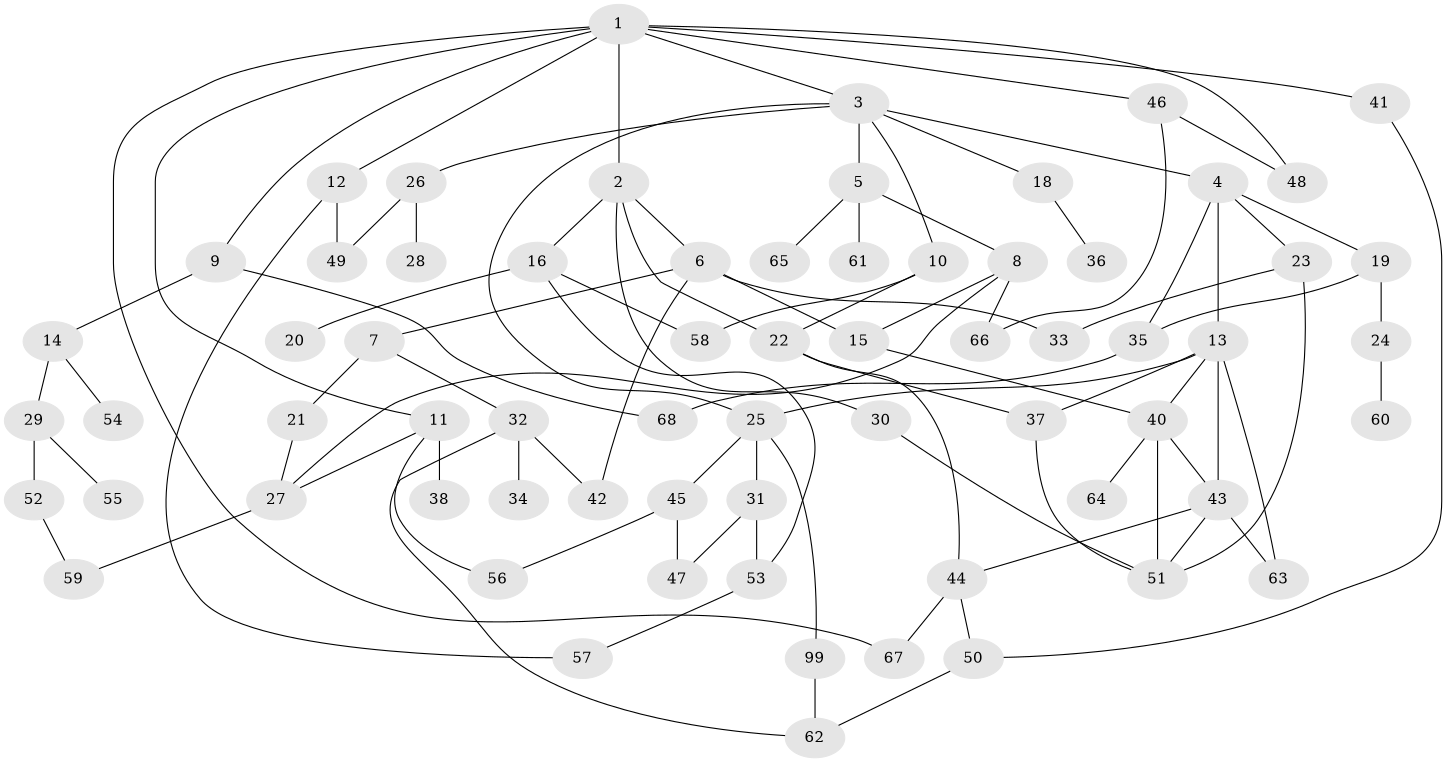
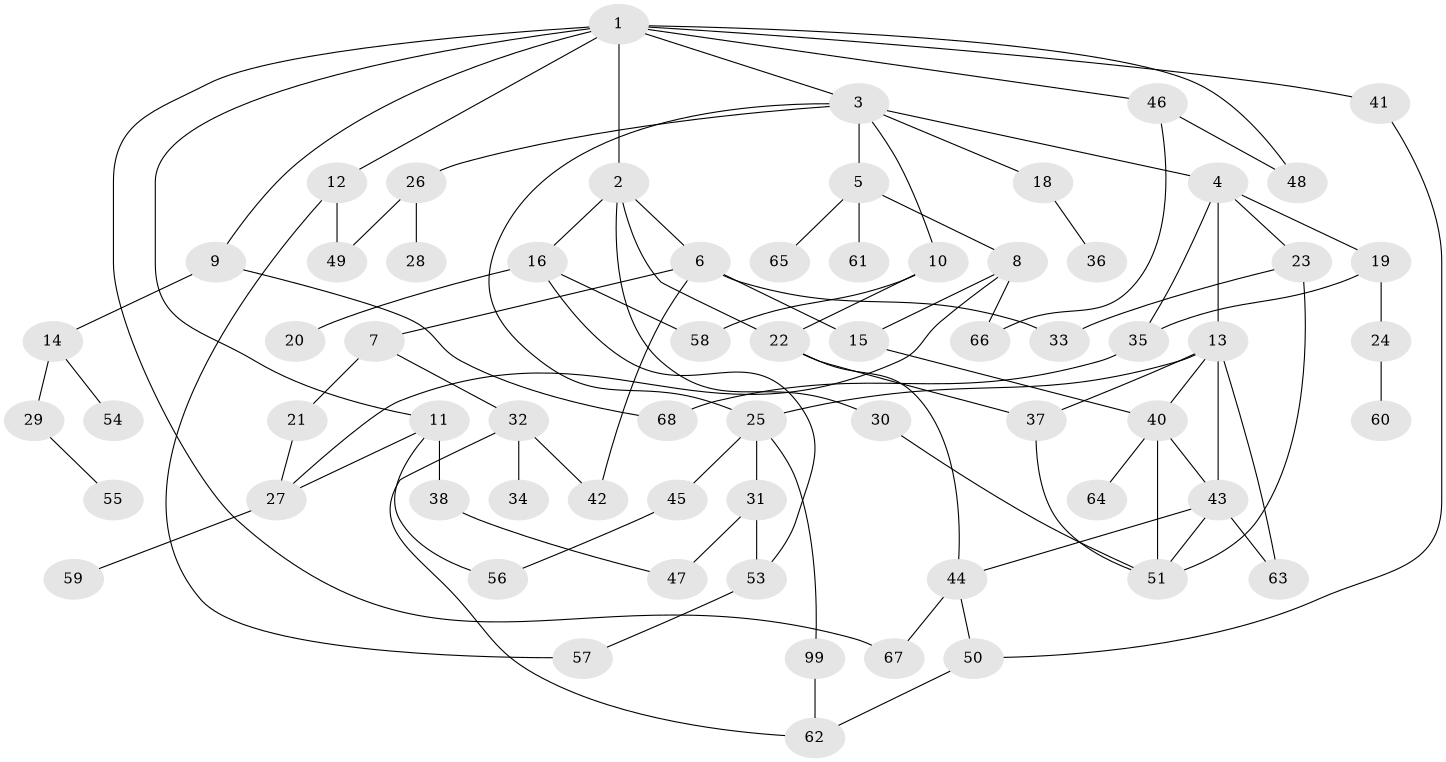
node "52": removed
edge "45" -- "47": now "38" -- "47"
